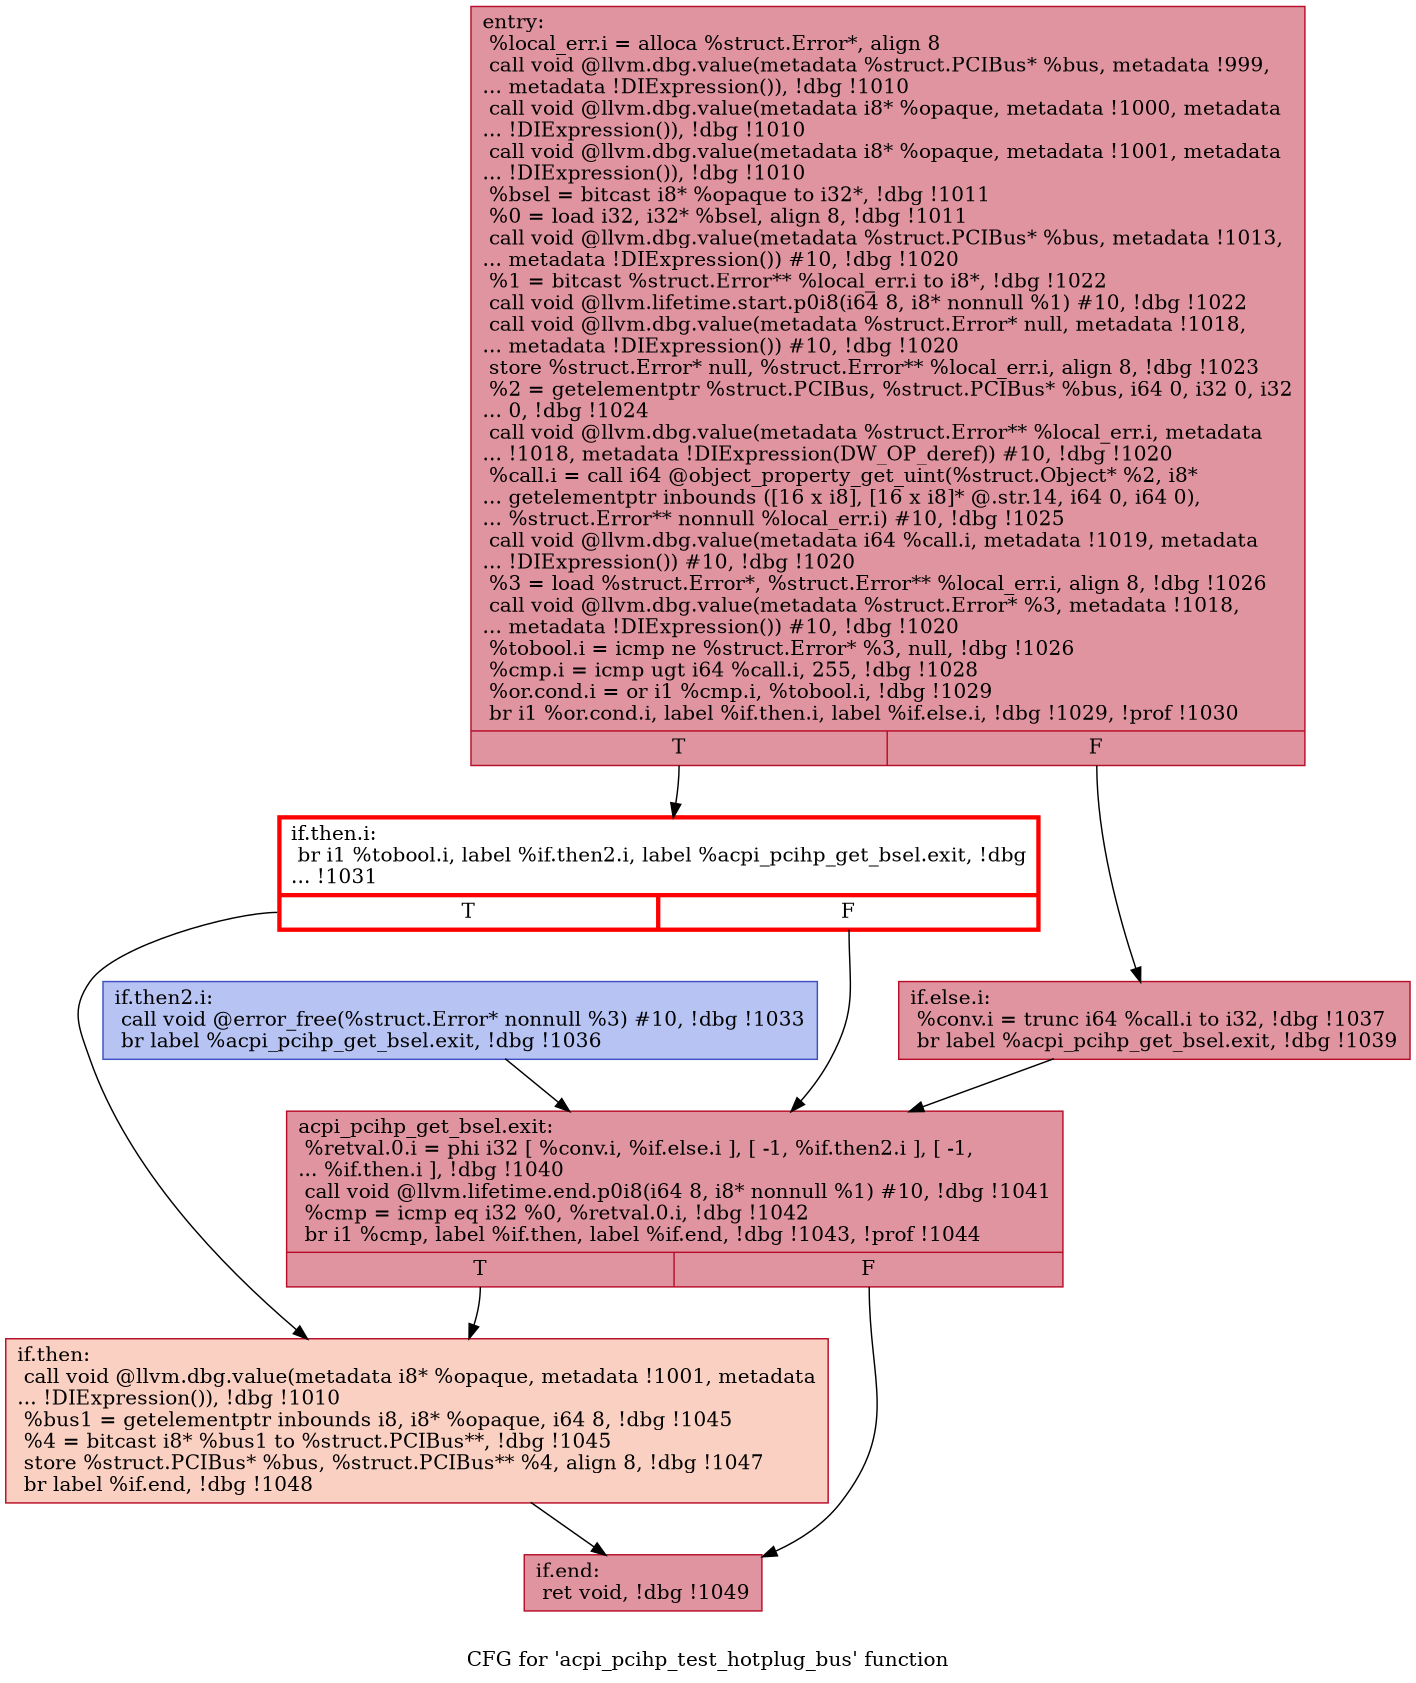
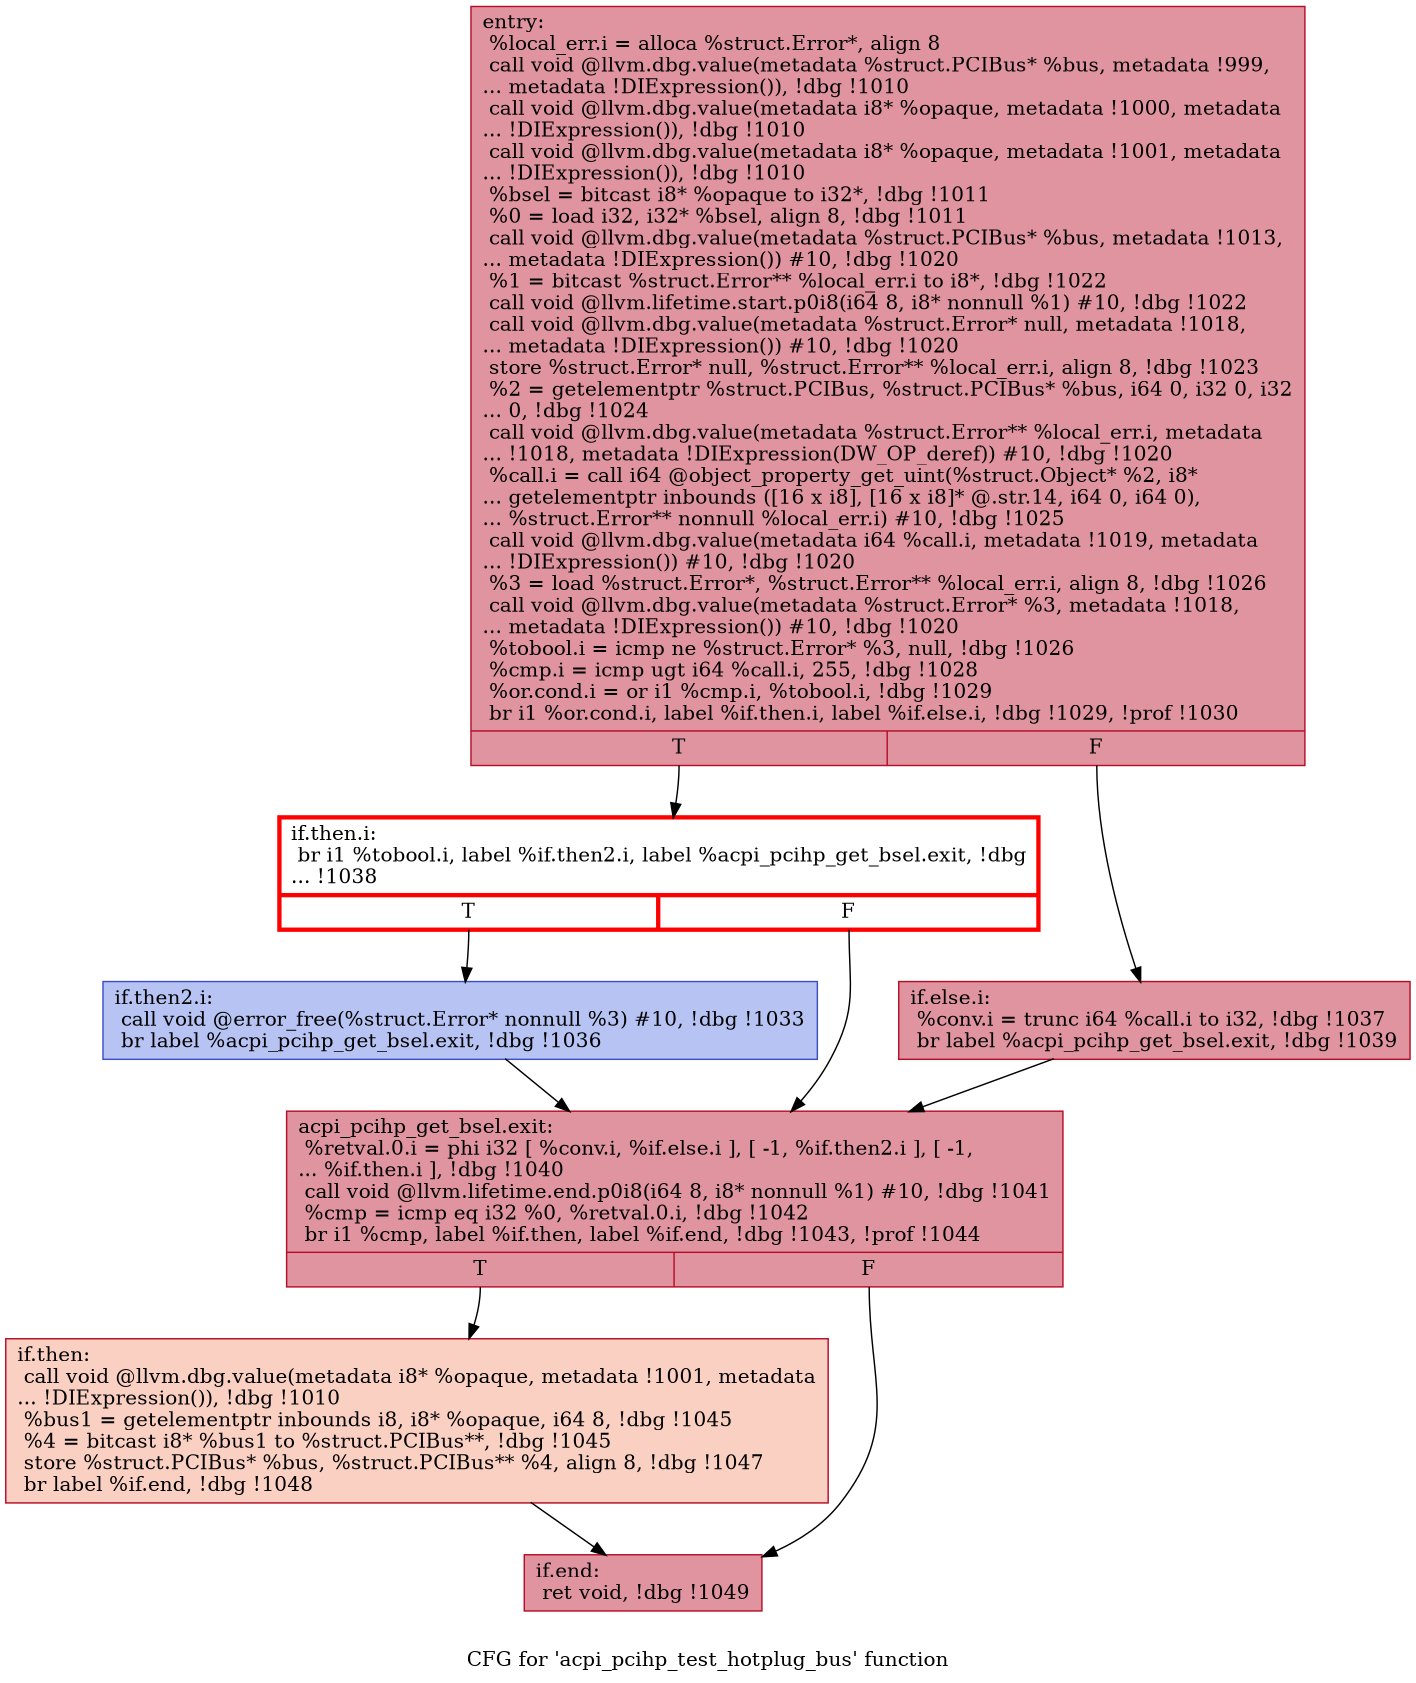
node "if.then.i:": text "... !1031" -> "... !1038"
edge "if.then.i:" -> "if.then:": now "if.then.i:" -> "if.then2.i:"
